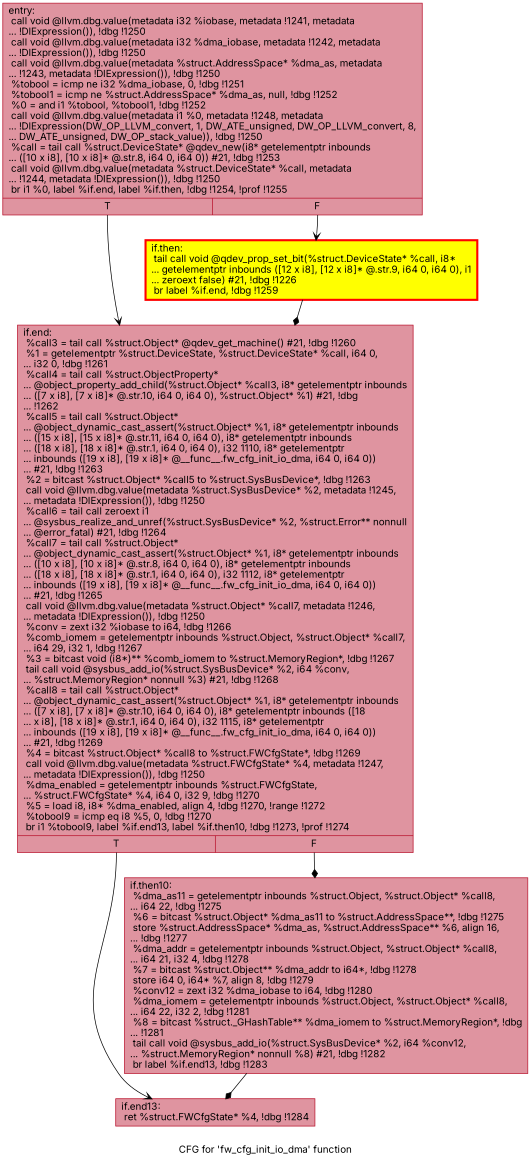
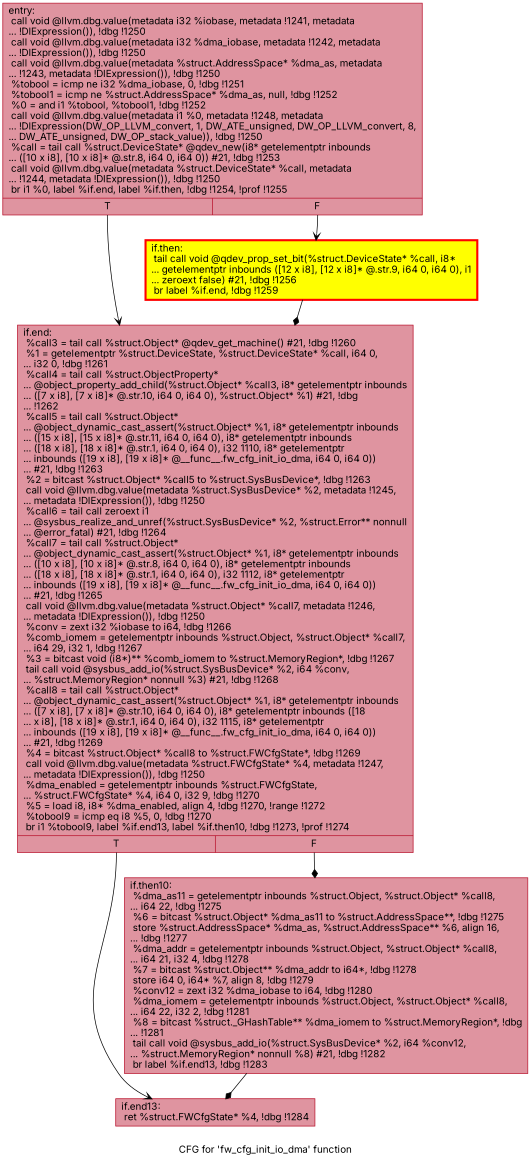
node "if.then:": text "... zeroext false) #21, !dbg !1226" -> "... zeroext false) #21, !dbg !1256"
